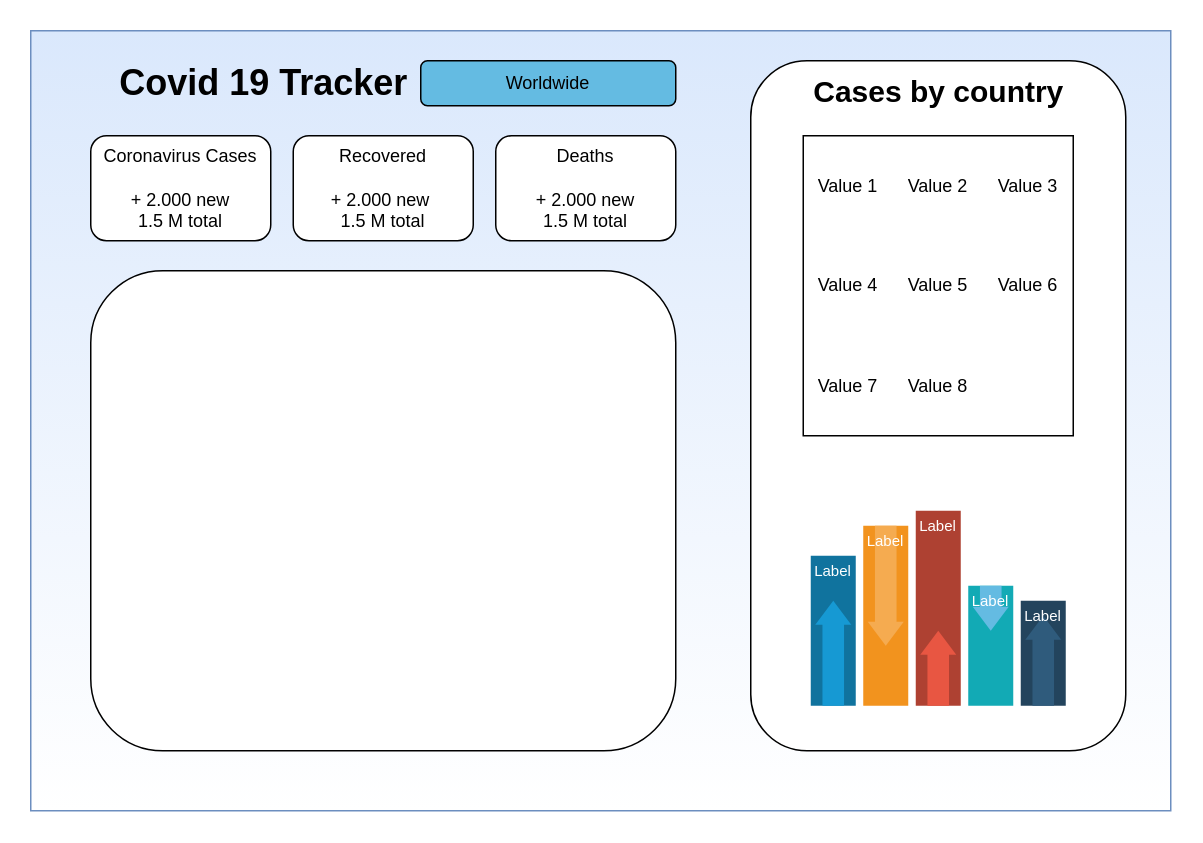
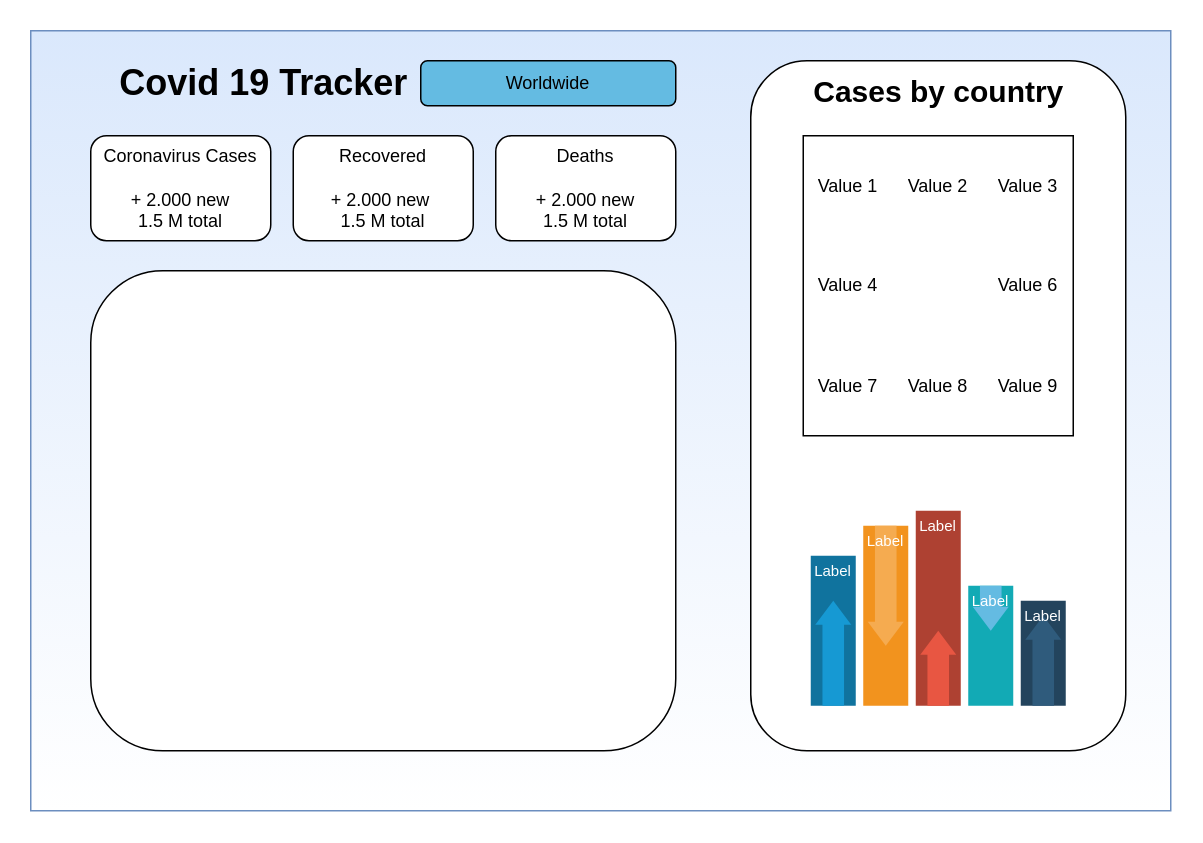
node "Value 5": removed
node "Value 9": added
